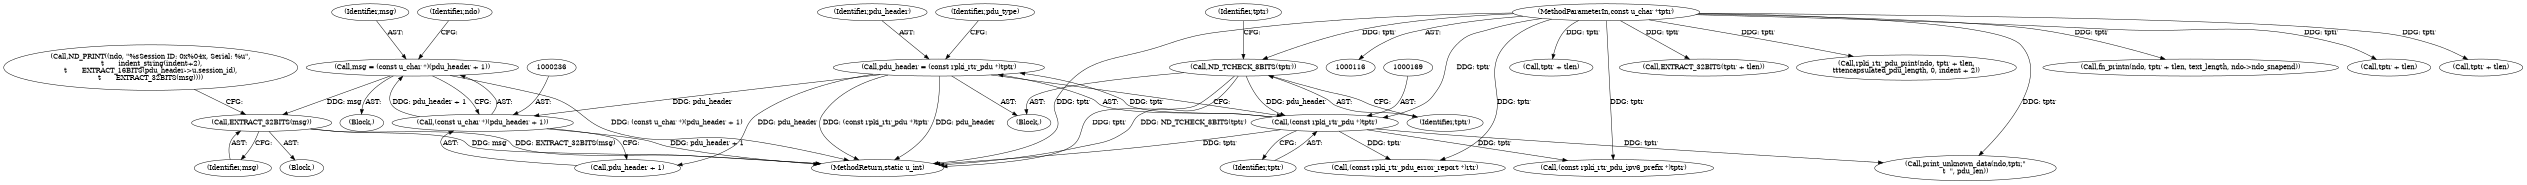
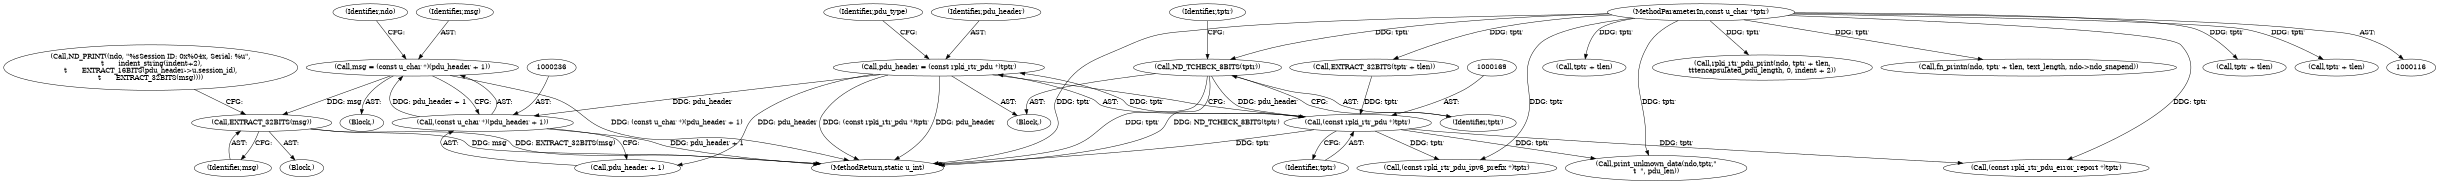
edge "(MethodParameterIn,const u_char *tptr)" -> "(Call,(const rpki_rtr_pdu *)tptr)": now "(Call,EXTRACT_32BITS(tptr + tlen))" -> "(Call,(const rpki_rtr_pdu *)tptr)"
node "(Call,(const rpki_rtr_pdu_error_report *)rtr)": label "(Call,(const rpki_rtr_pdu_error_report *)rtr)" -> "(Call,(const rpki_rtr_pdu_error_report *)tptr)"
